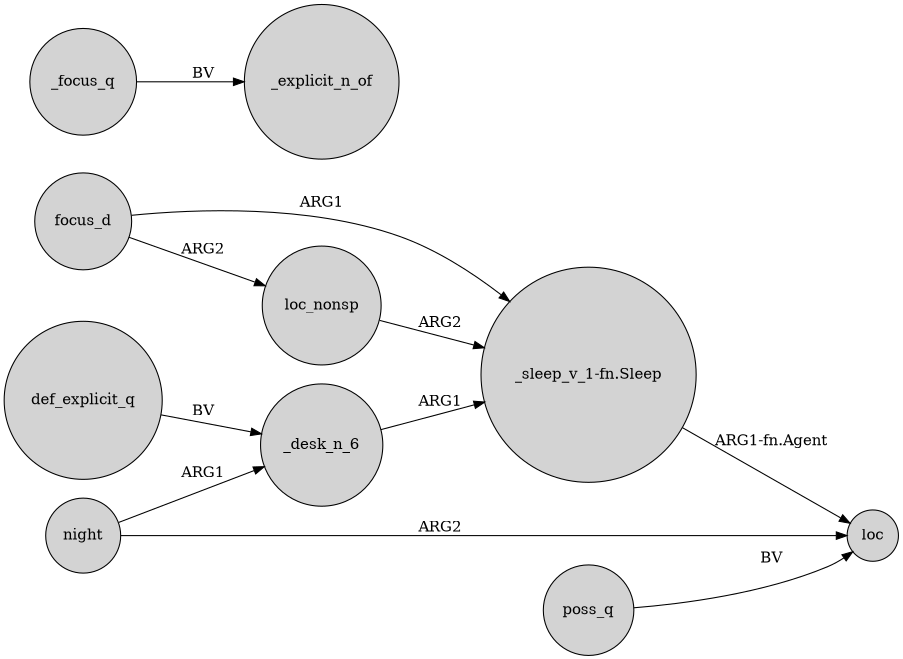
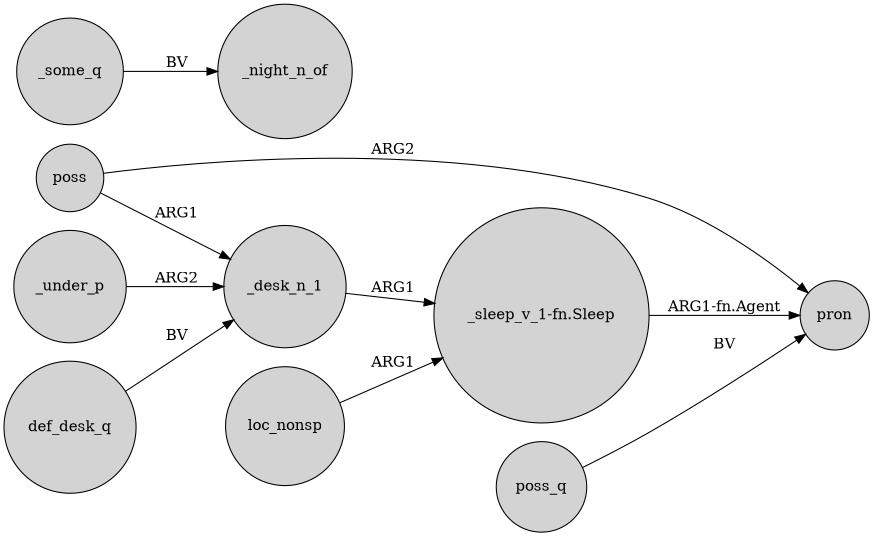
node "_focus_q": label "_focus_q" -> "_some_q"
node "_explicit_n_of": label "_explicit_n_of" -> "_night_n_of"
node "focus_d": removed
node "_under_p": added
edge "loc_nonsp" -> "_sleep_v_1-fn.Sleep": label "ARG2" -> "ARG1"
node "def_explicit_q": label "def_explicit_q" -> "def_desk_q"
node "_desk_n_6": label "_desk_n_6" -> "_desk_n_1"
node "night": label "night" -> "poss"
node "loc": label "loc" -> "pron"
